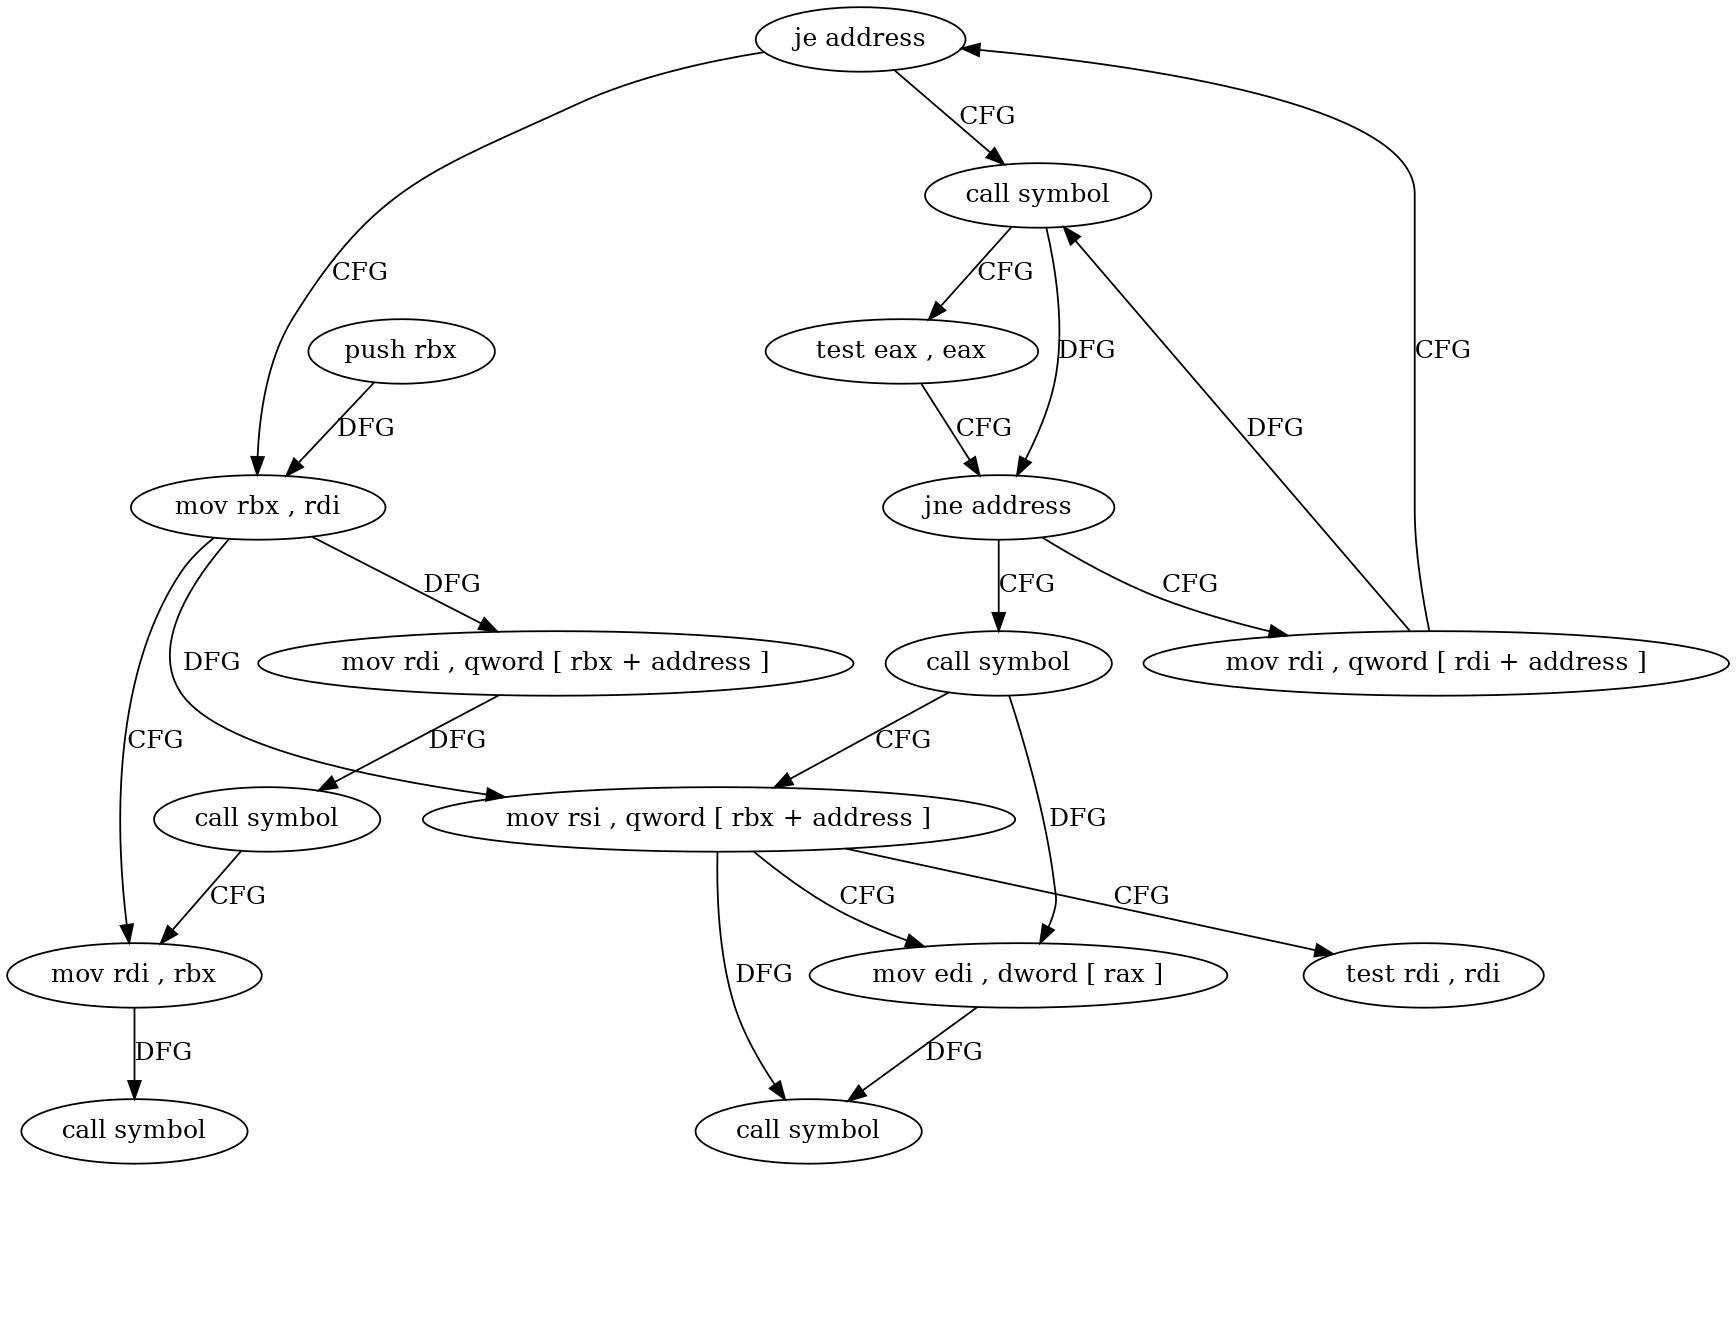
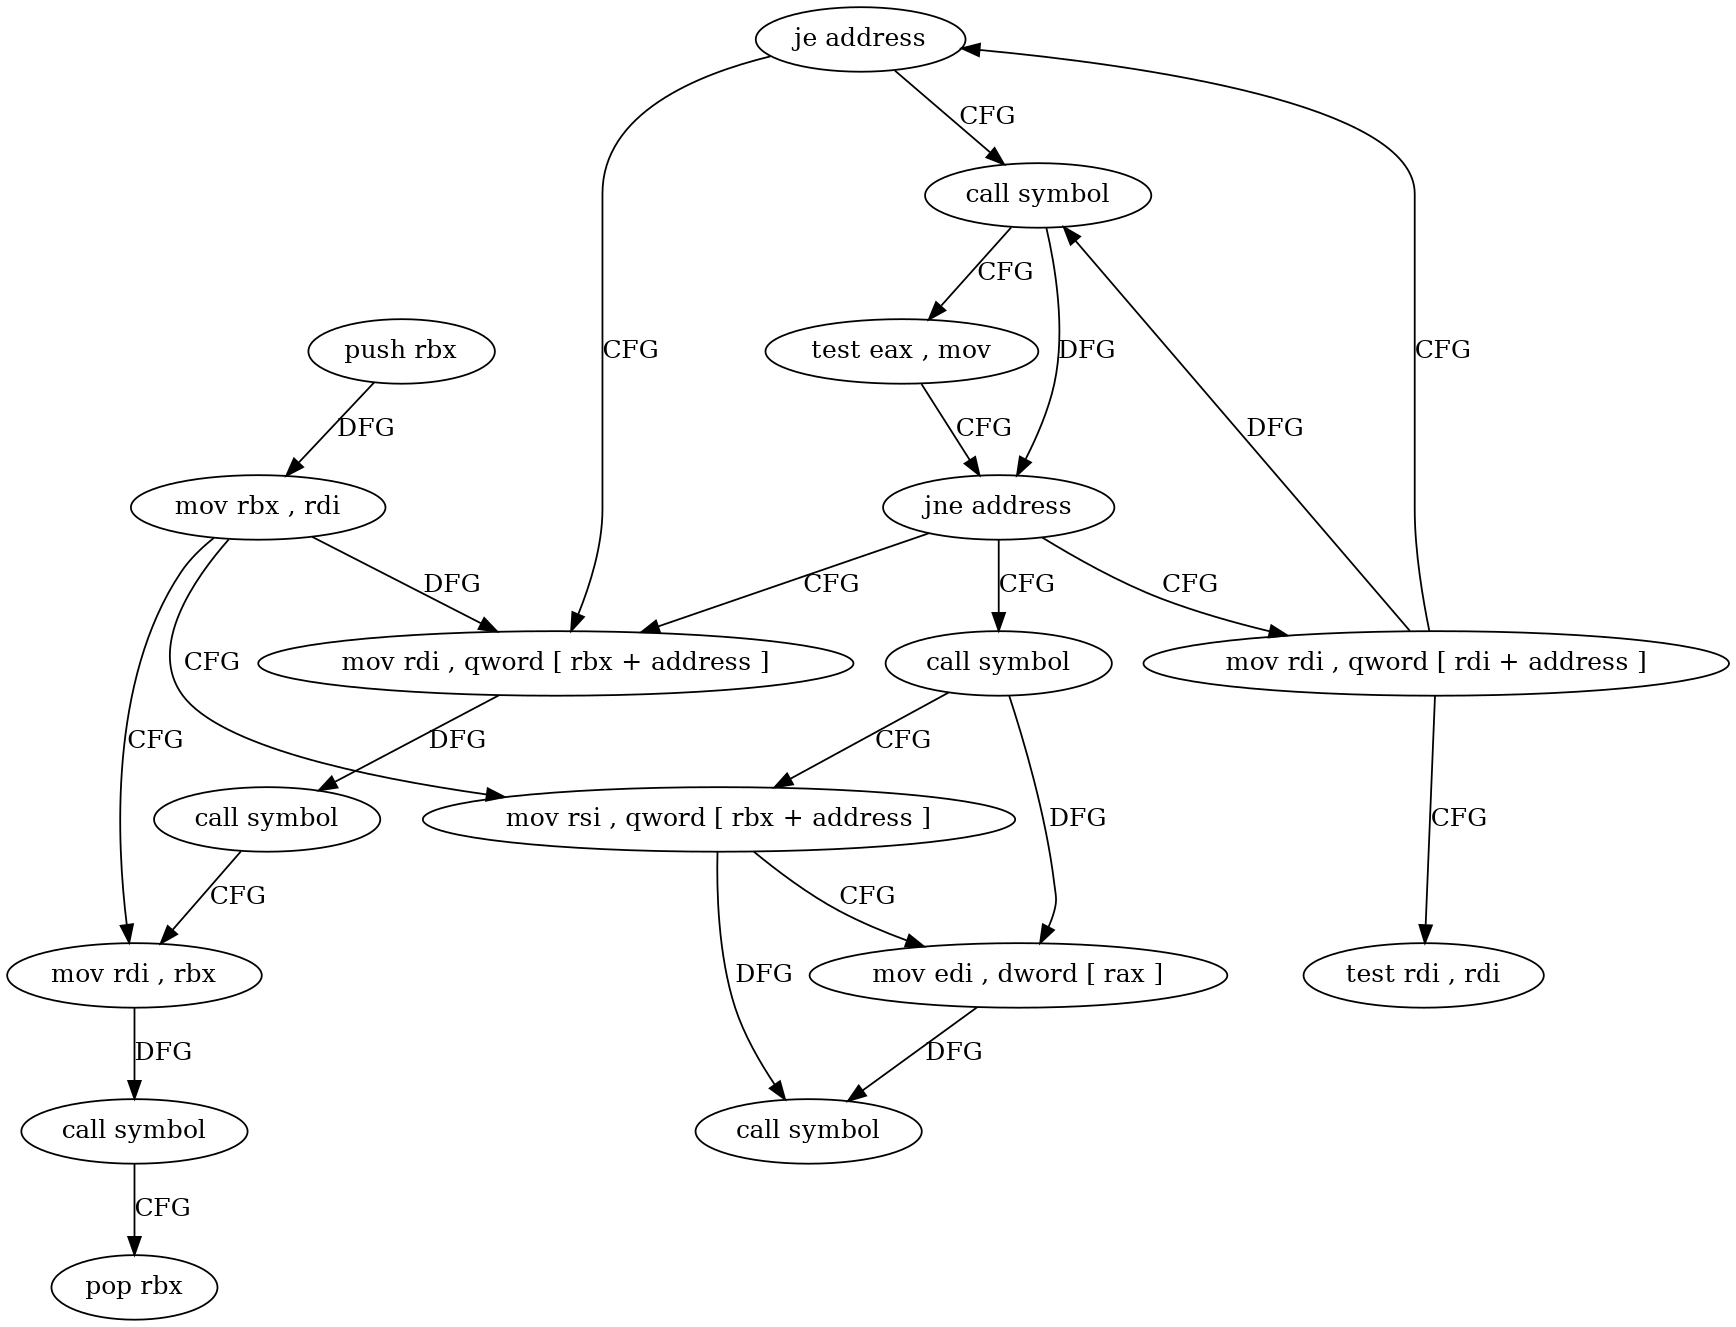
edge "je address" -> "mov rbx , rdi": now "je address" -> "mov rdi , qword [ rbx + address ]"
node "test eax , eax": label "test eax , eax" -> "test eax , mov"
edge "jne address" -> "mov rdi , qword [ rbx + address ]": added, label "CFG"
edge "mov rbx , rdi" -> "mov rsi , qword [ rbx + address ]": label "DFG" -> "CFG"
edge "mov rsi , qword [ rbx + address ]" -> "test rdi , rdi": now "mov rdi , qword [ rdi + address ]" -> "test rdi , rdi"
node "pop rbx": added
